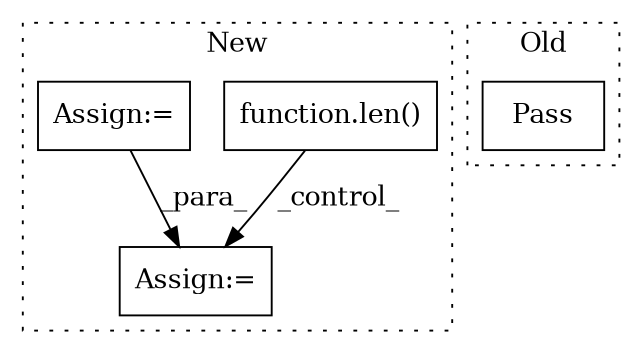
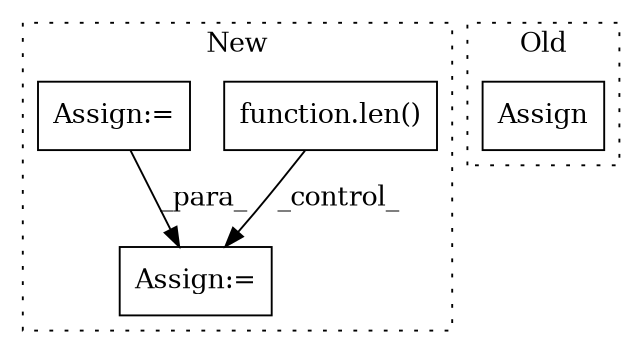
node "Pass": label "Pass" -> "Assign"
